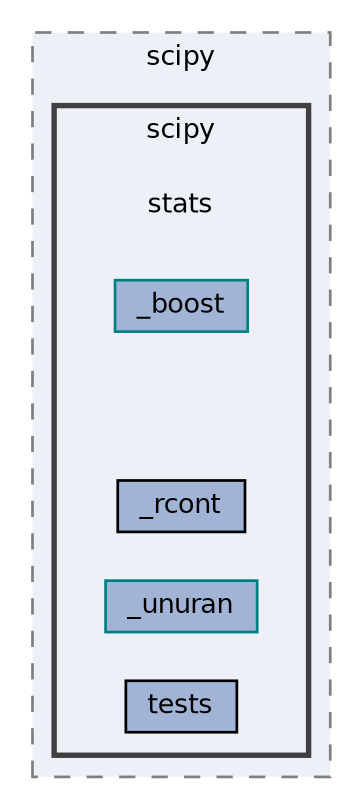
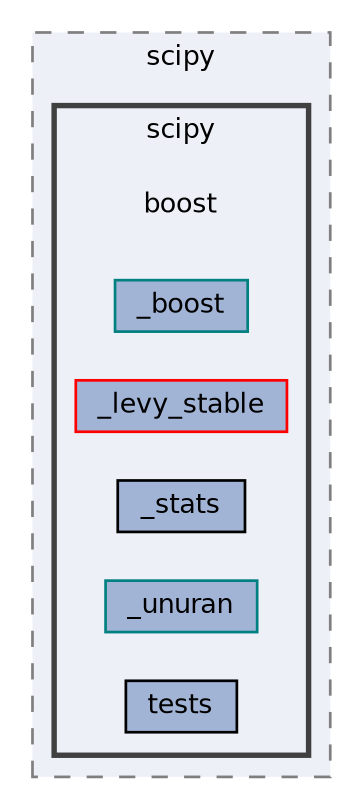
node "stats": label "stats" -> "boost"
node "_levy_stable": added
node "_rcont": label "_rcont" -> "_stats"
